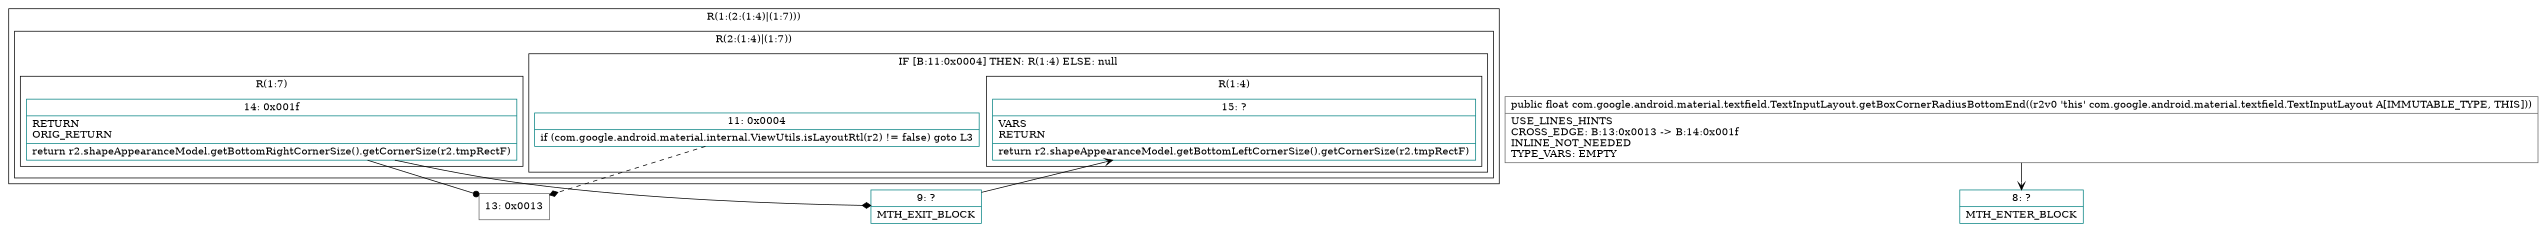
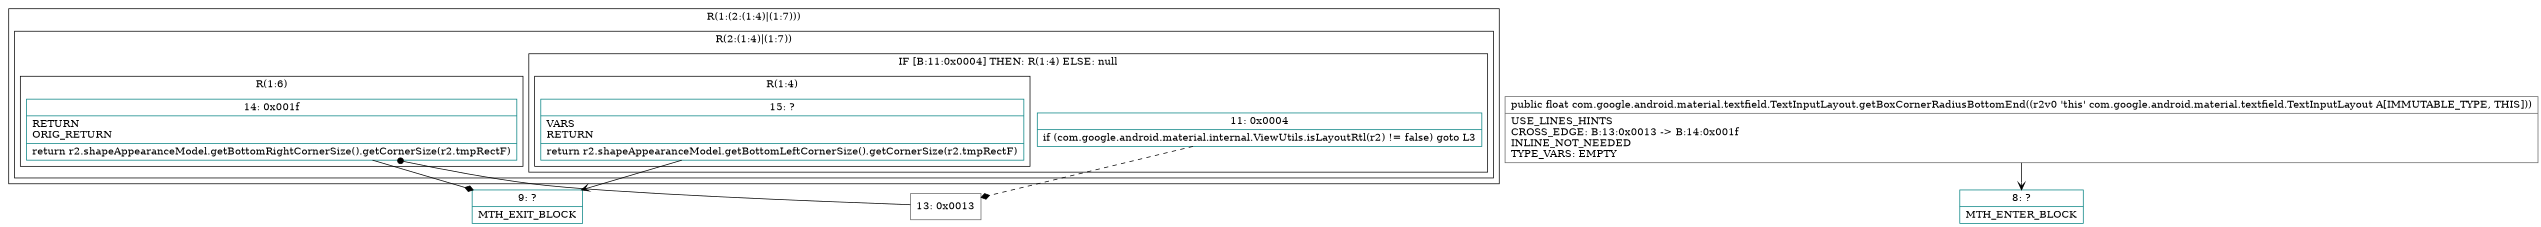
cluster "R(1:7)": label "R(1:7)" -> "R(1:6)"
edge "14: 0x001f" -> "13: 0x0013": reversed
edge "9: ?" -> "15: ?": reversed
